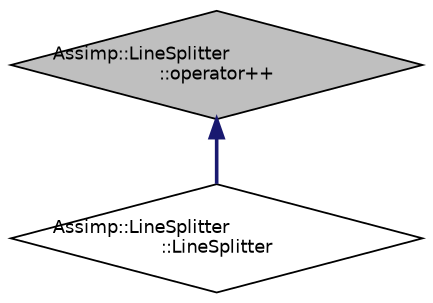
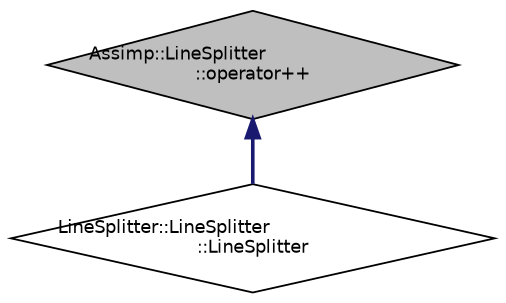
node "Assimp::LineSplitter ::LineSplitter": label "Assimp::LineSplitter ::LineSplitter" -> "LineSplitter::LineSplitter ::LineSplitter"
